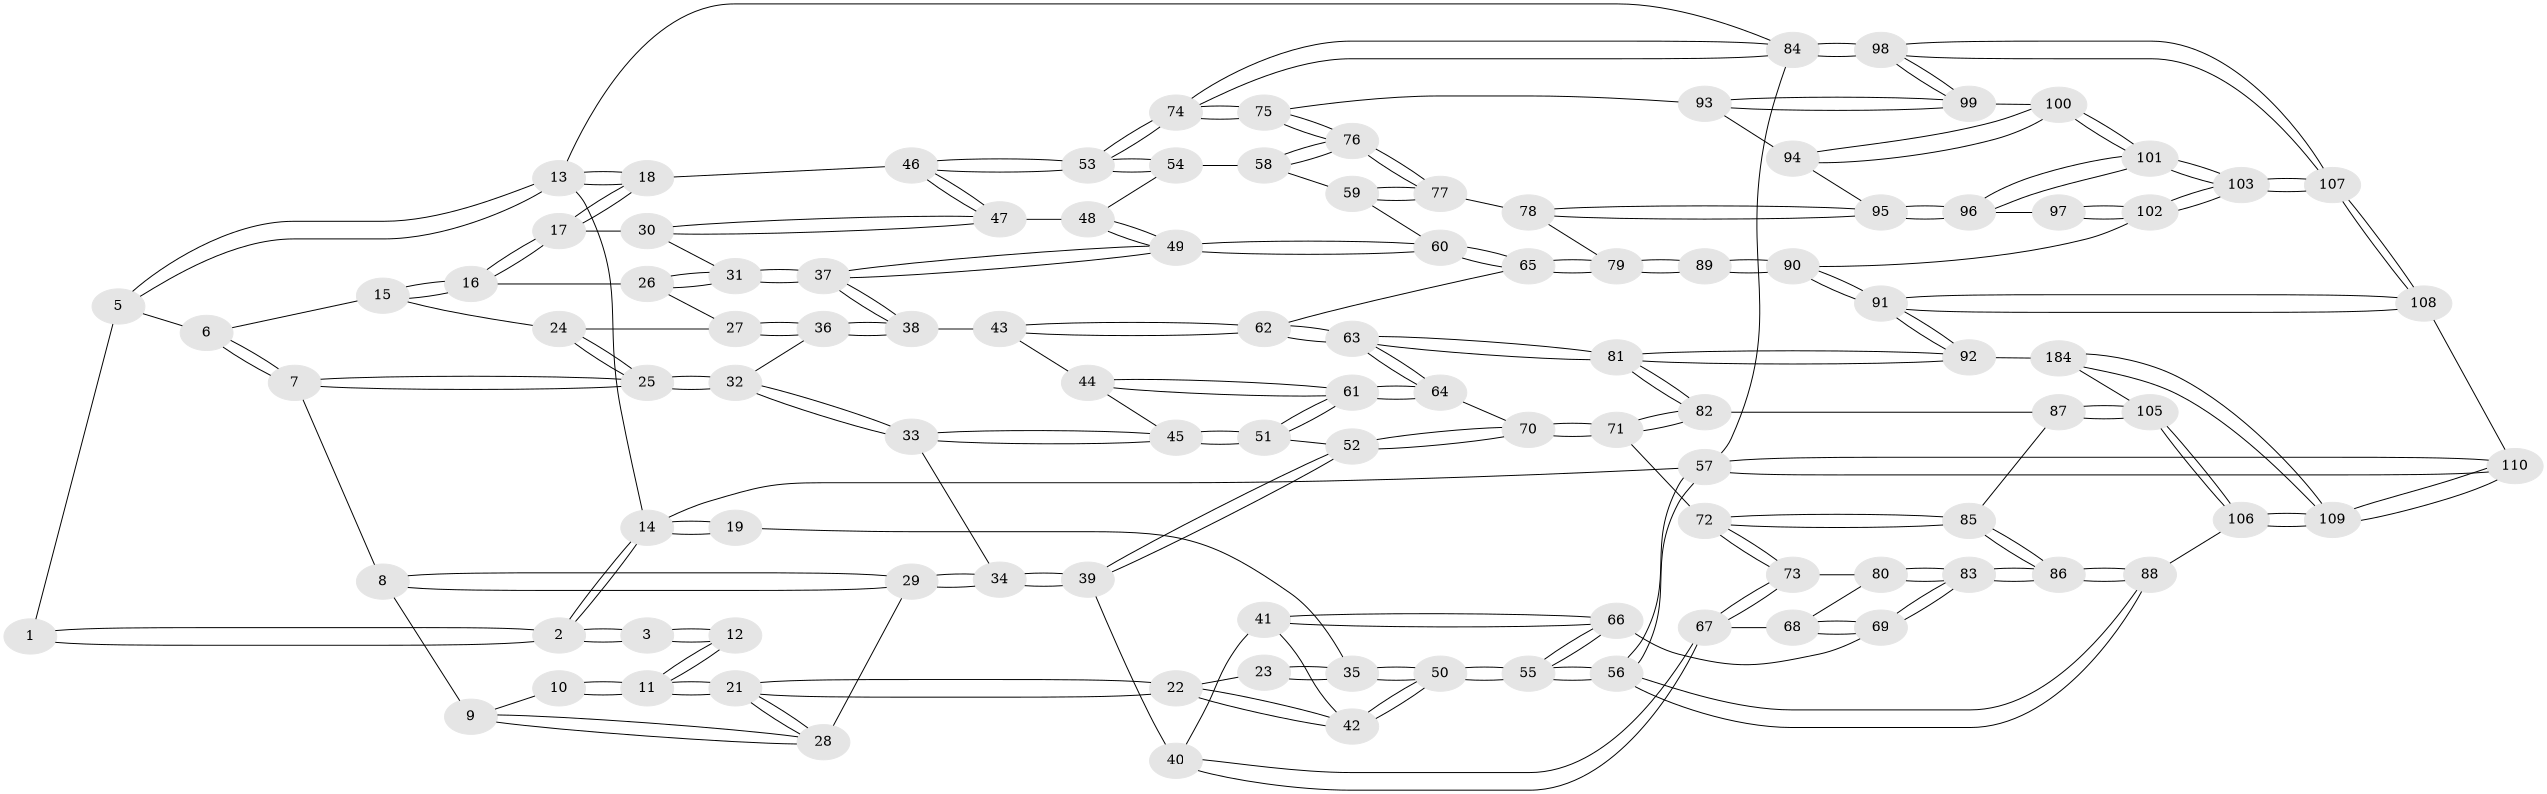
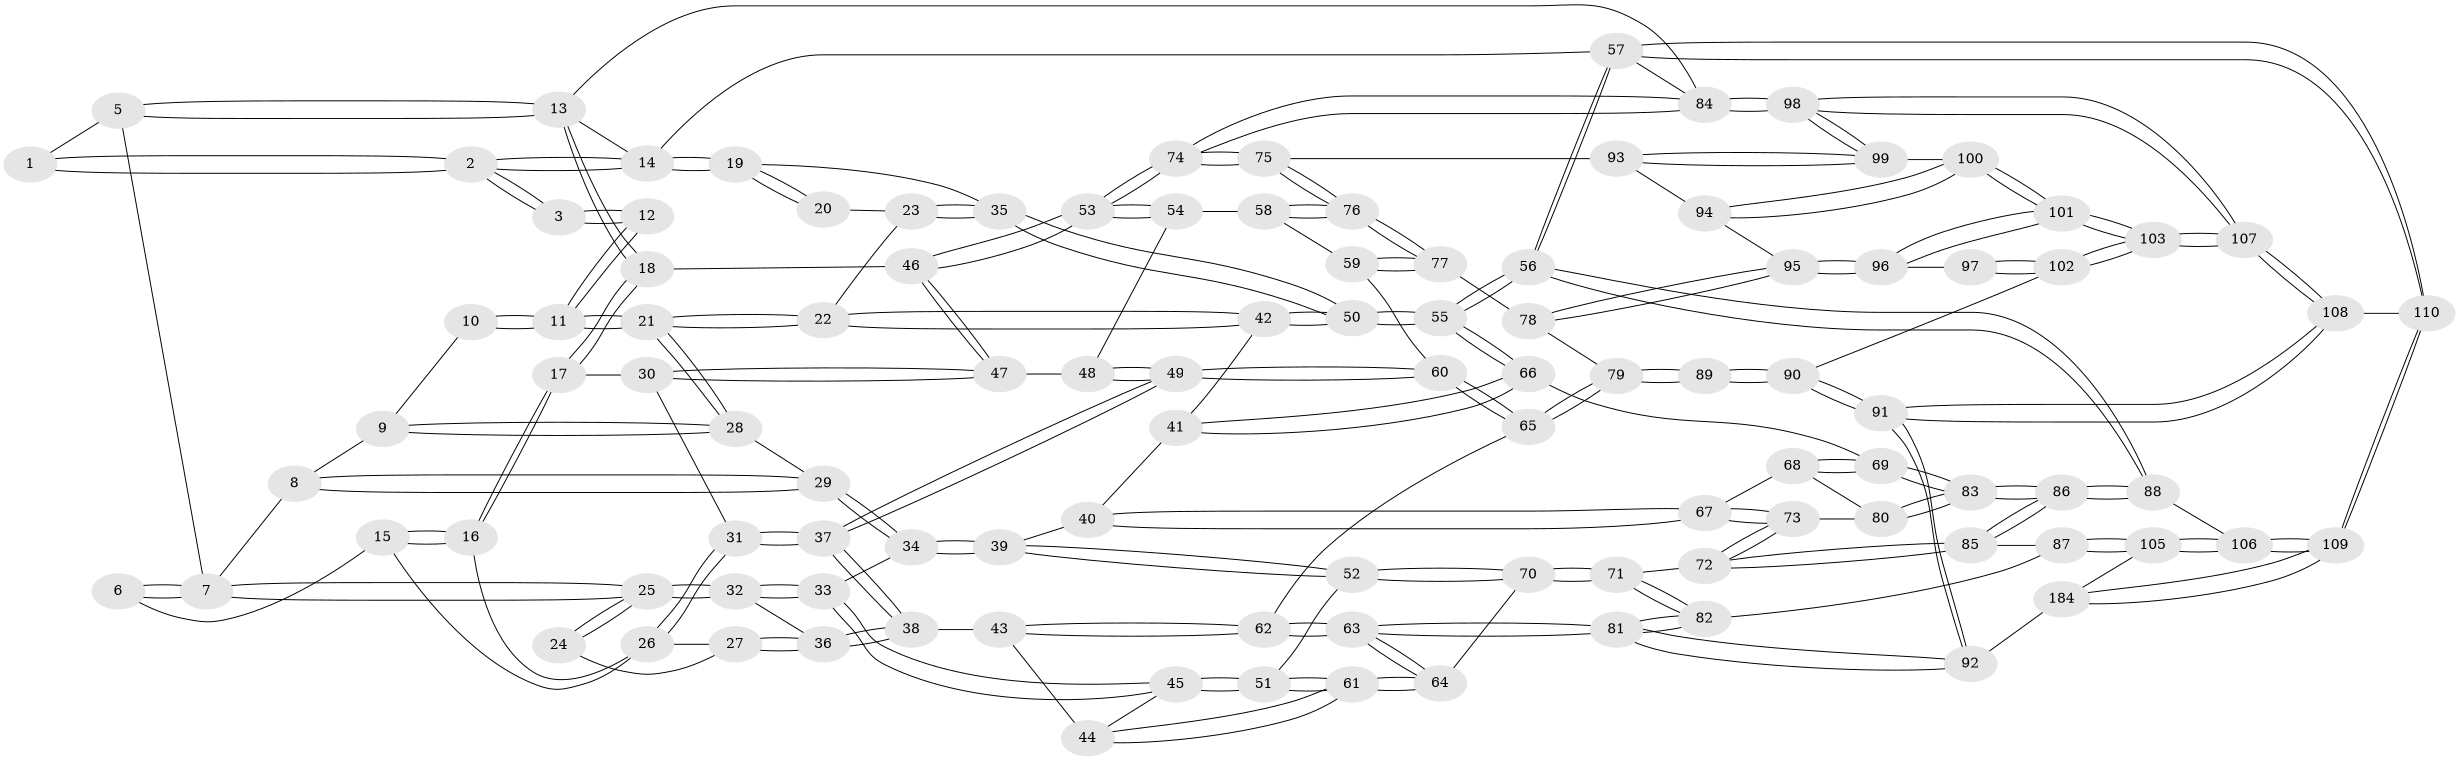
node "20": added
edge "15" -- "24": now "15" -- "26"
edge "5" -- "6": now "5" -- "7"
